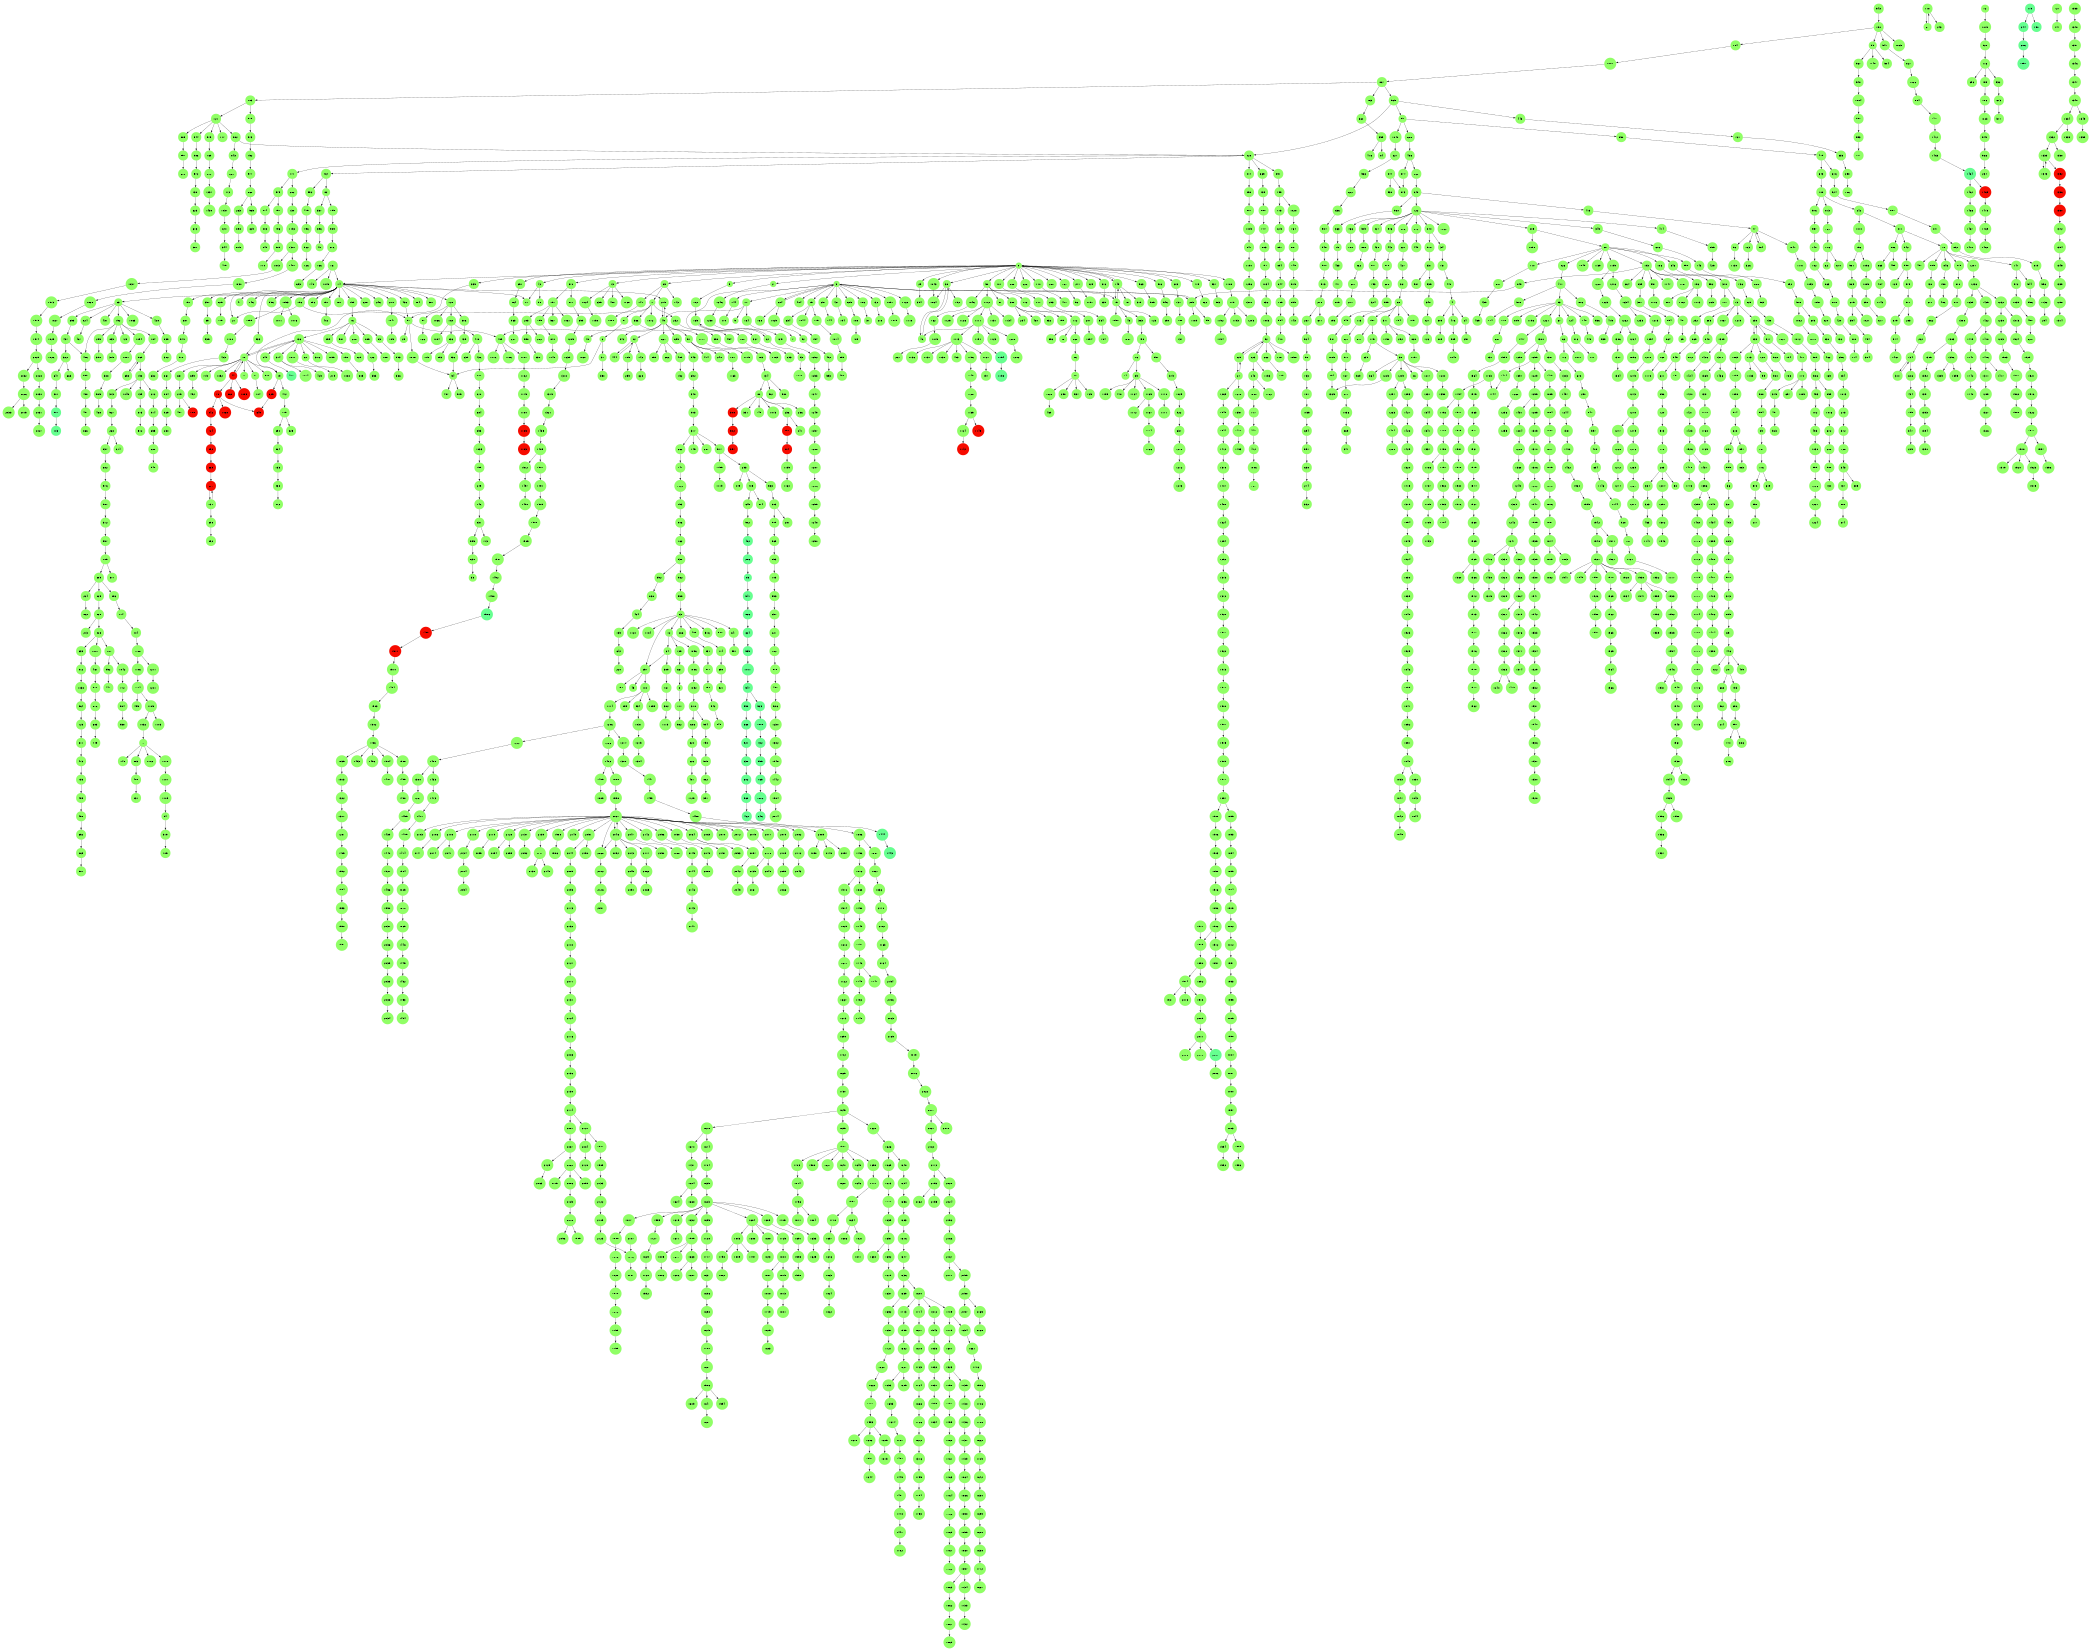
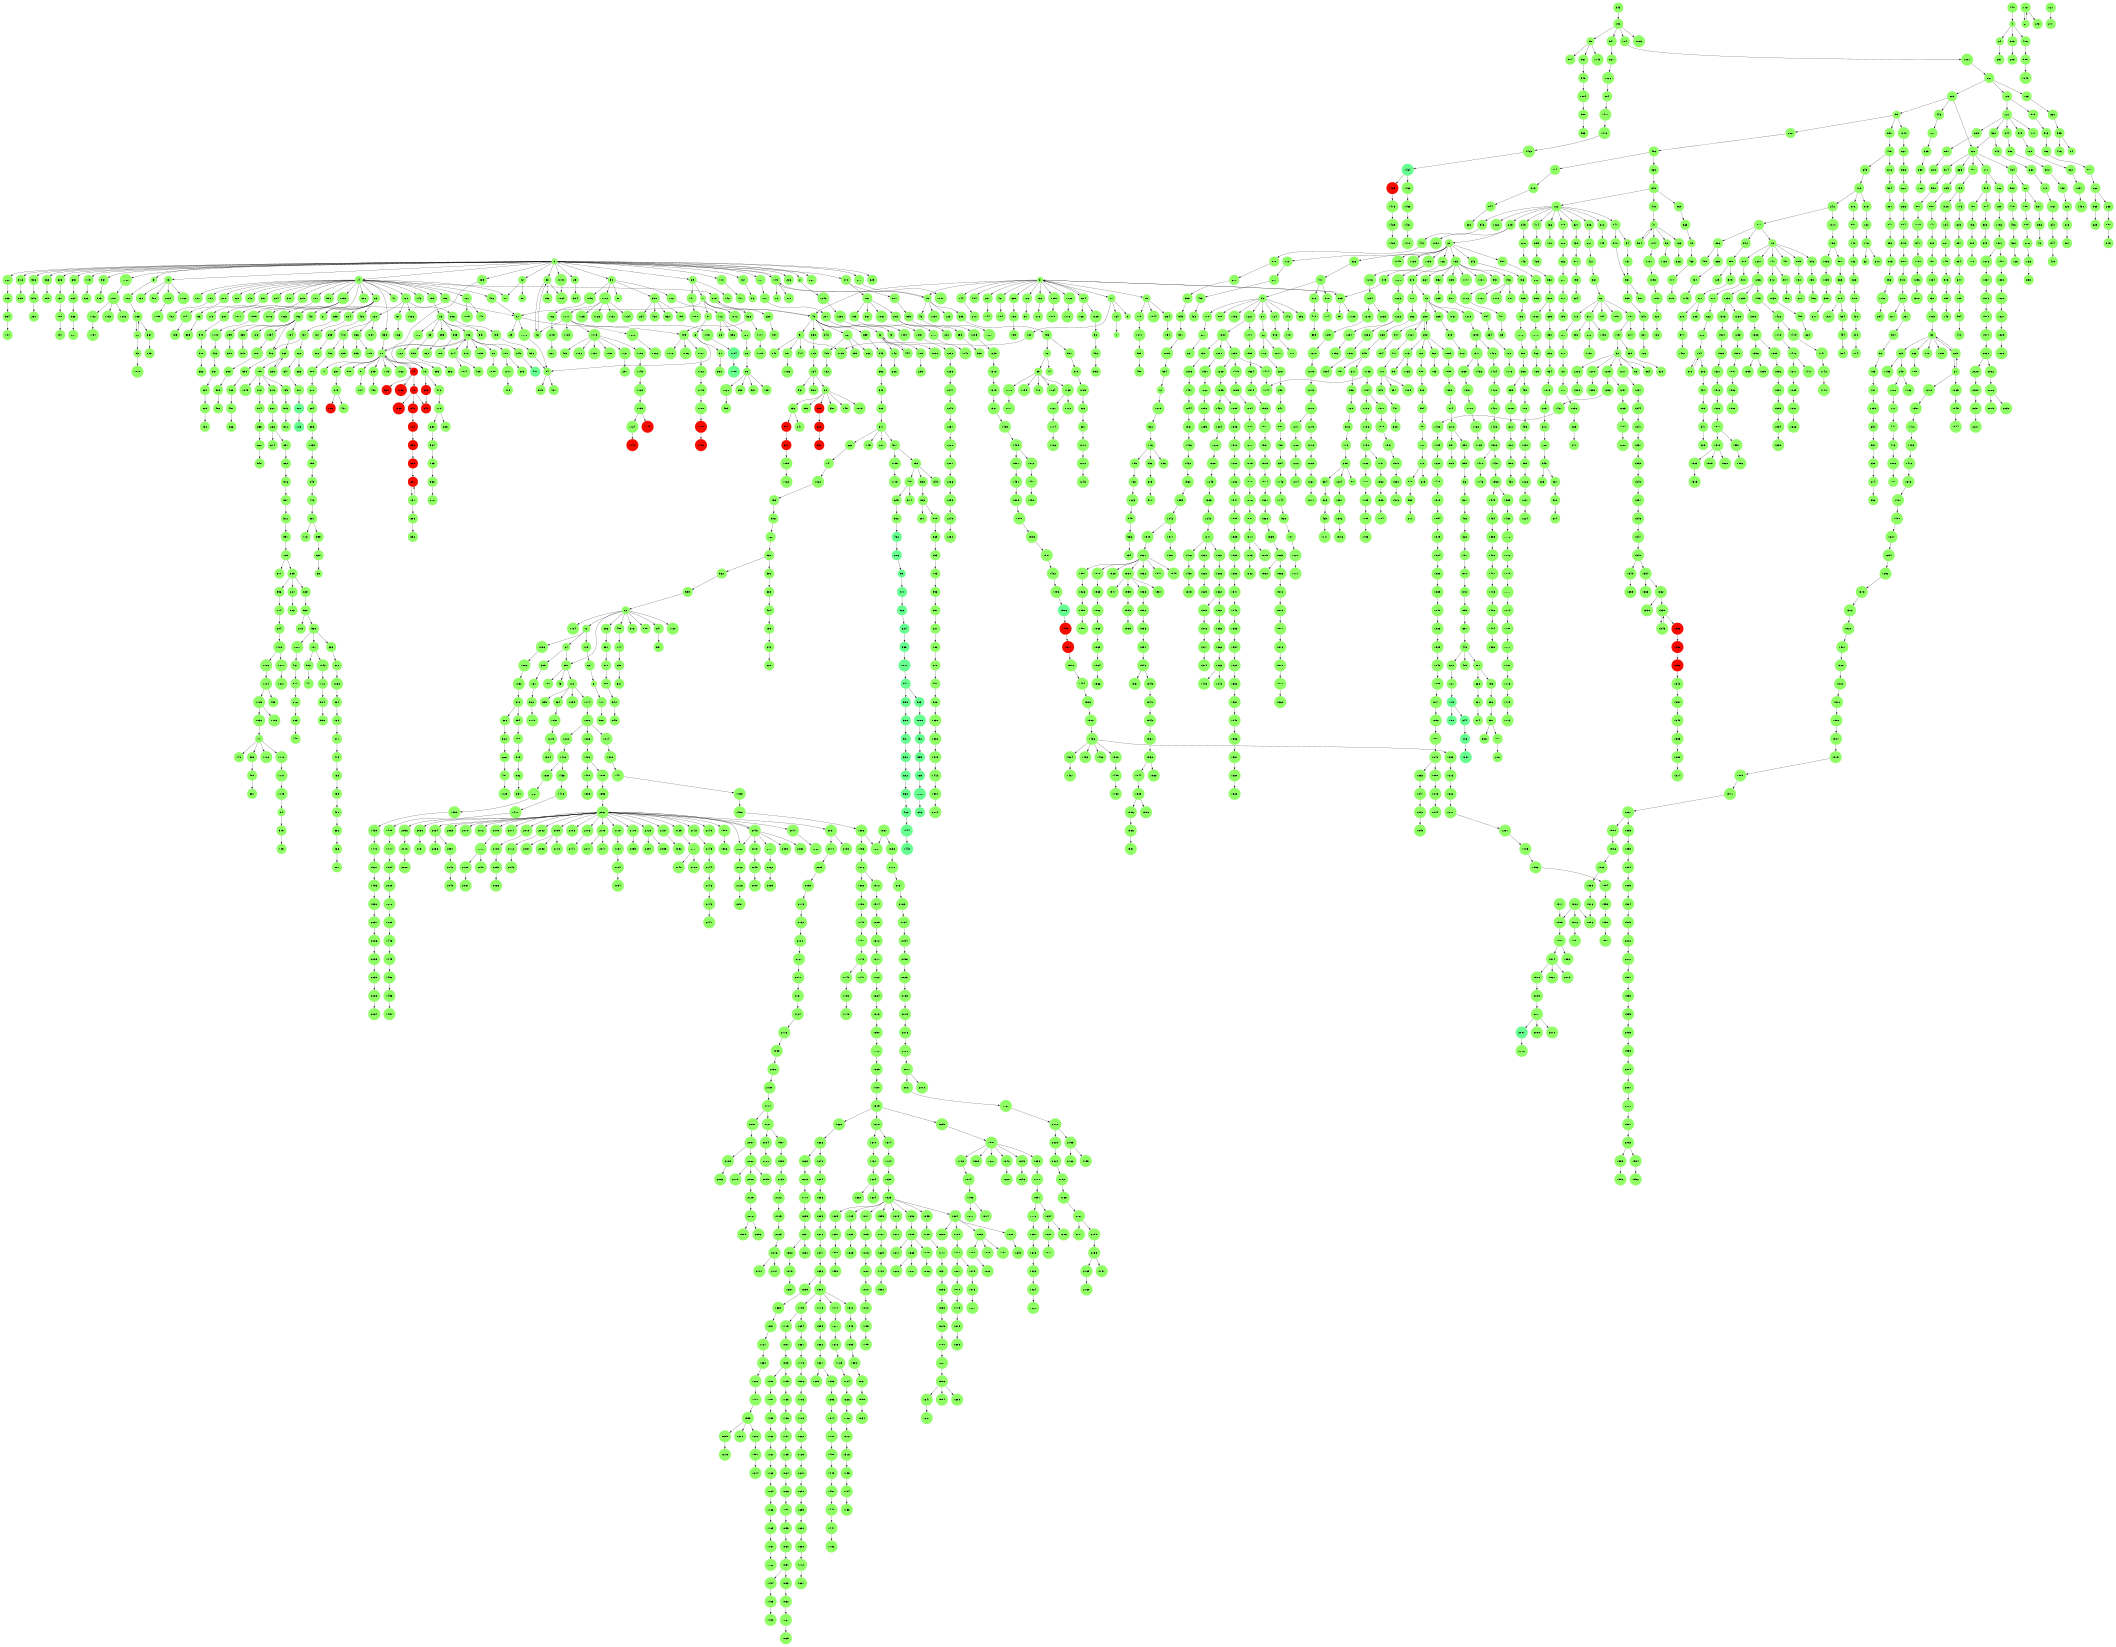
node "771": removed
edge "844" -> "873": reversed
edge "161" -> "14": reversed
edge "731" -> "440": now "731" -> "531"
edge "136" -> "1017": now "150" -> "1017"
edge "954" -> "1325": now "954" -> "72"
edge "1544" -> "1412": now "1483" -> "1412"
edge "1337" -> "1353": added
node "127": added
edge "1887" -> "1867": reversed
edge "1896" -> "1902": reversed
edge "2107" -> "2076": reversed
